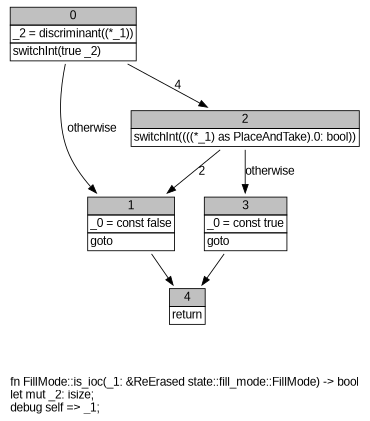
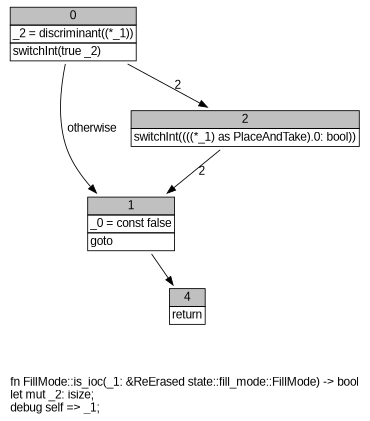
edge "0" -> "2": label "4" -> "2"
node "3": removed
